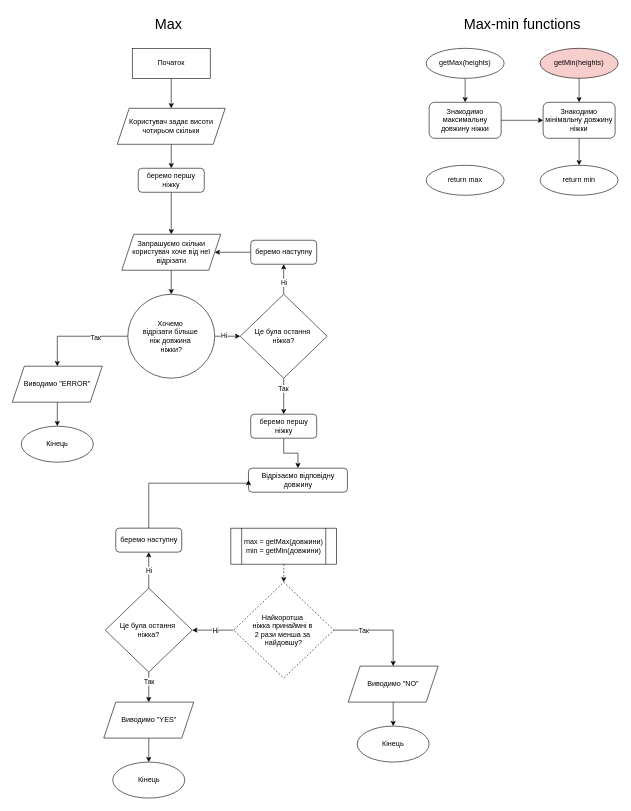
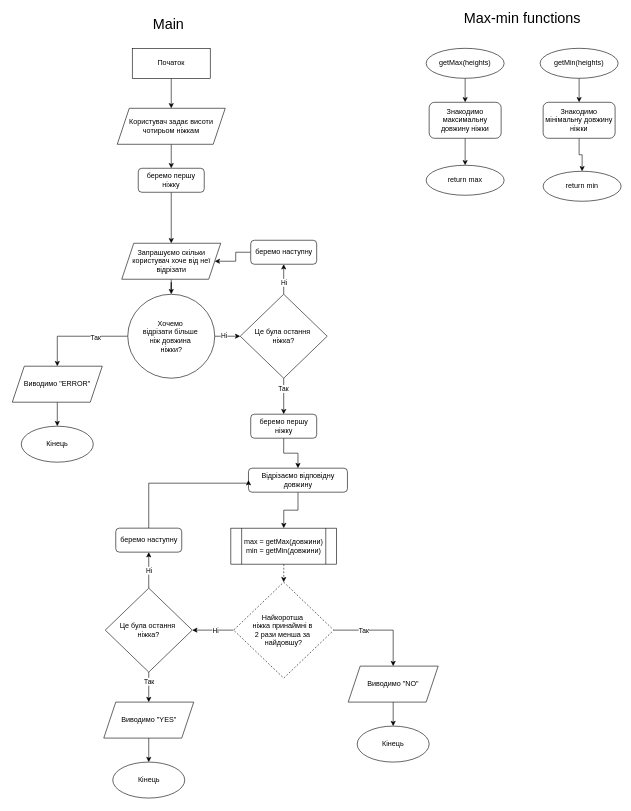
node "Max": label "Max" -> "Main"
node "Max-min functions": moved (522, 24) -> (522, 18)
node "getMin(heights)": fillcolor #f8cecc -> #ffffff
edge "Знакодимо максимальну довжину ніжки" -> "Знакодимо мінімальну довжину ніжки": now "Знакодимо максимальну довжину ніжки" -> "return max"
node "Користувач задає висоти чотирьом скільки": label "Користувач задає висоти чотирьом скільки" -> "Користувач задає висоти чотирьом ніжкам"
node "return min": moved (579, 180) -> (582, 186)
node "Запрашуємо скільки користувач хоче від неї відрізати": moved (171, 252) -> (171, 261)
edge "Відрізаємо відповідну довжину" -> "max = getMax(довжини) min = getMin(довжини)": added
